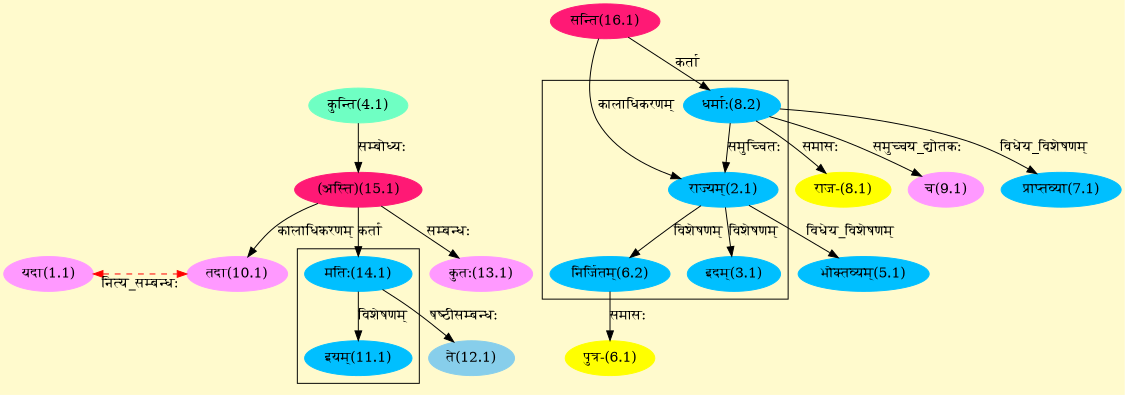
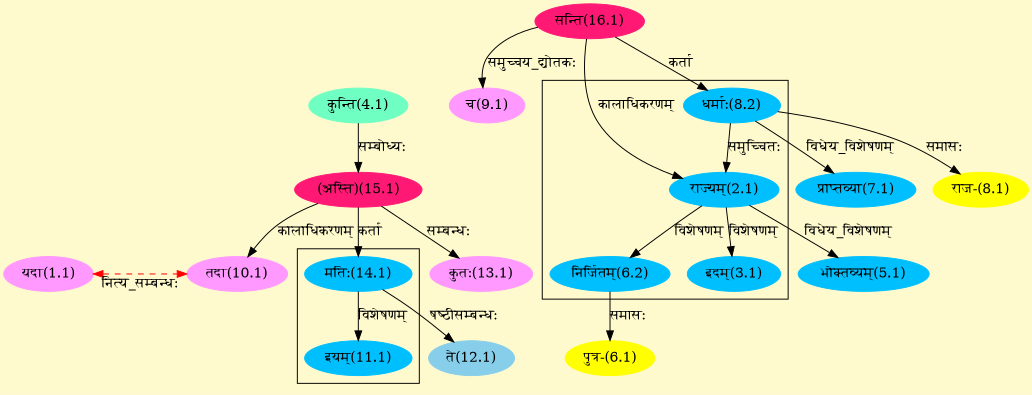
edge "धर्माः(8.2)" -> "च(9.1)": now "सन्ति(16.1)" -> "च(9.1)"
